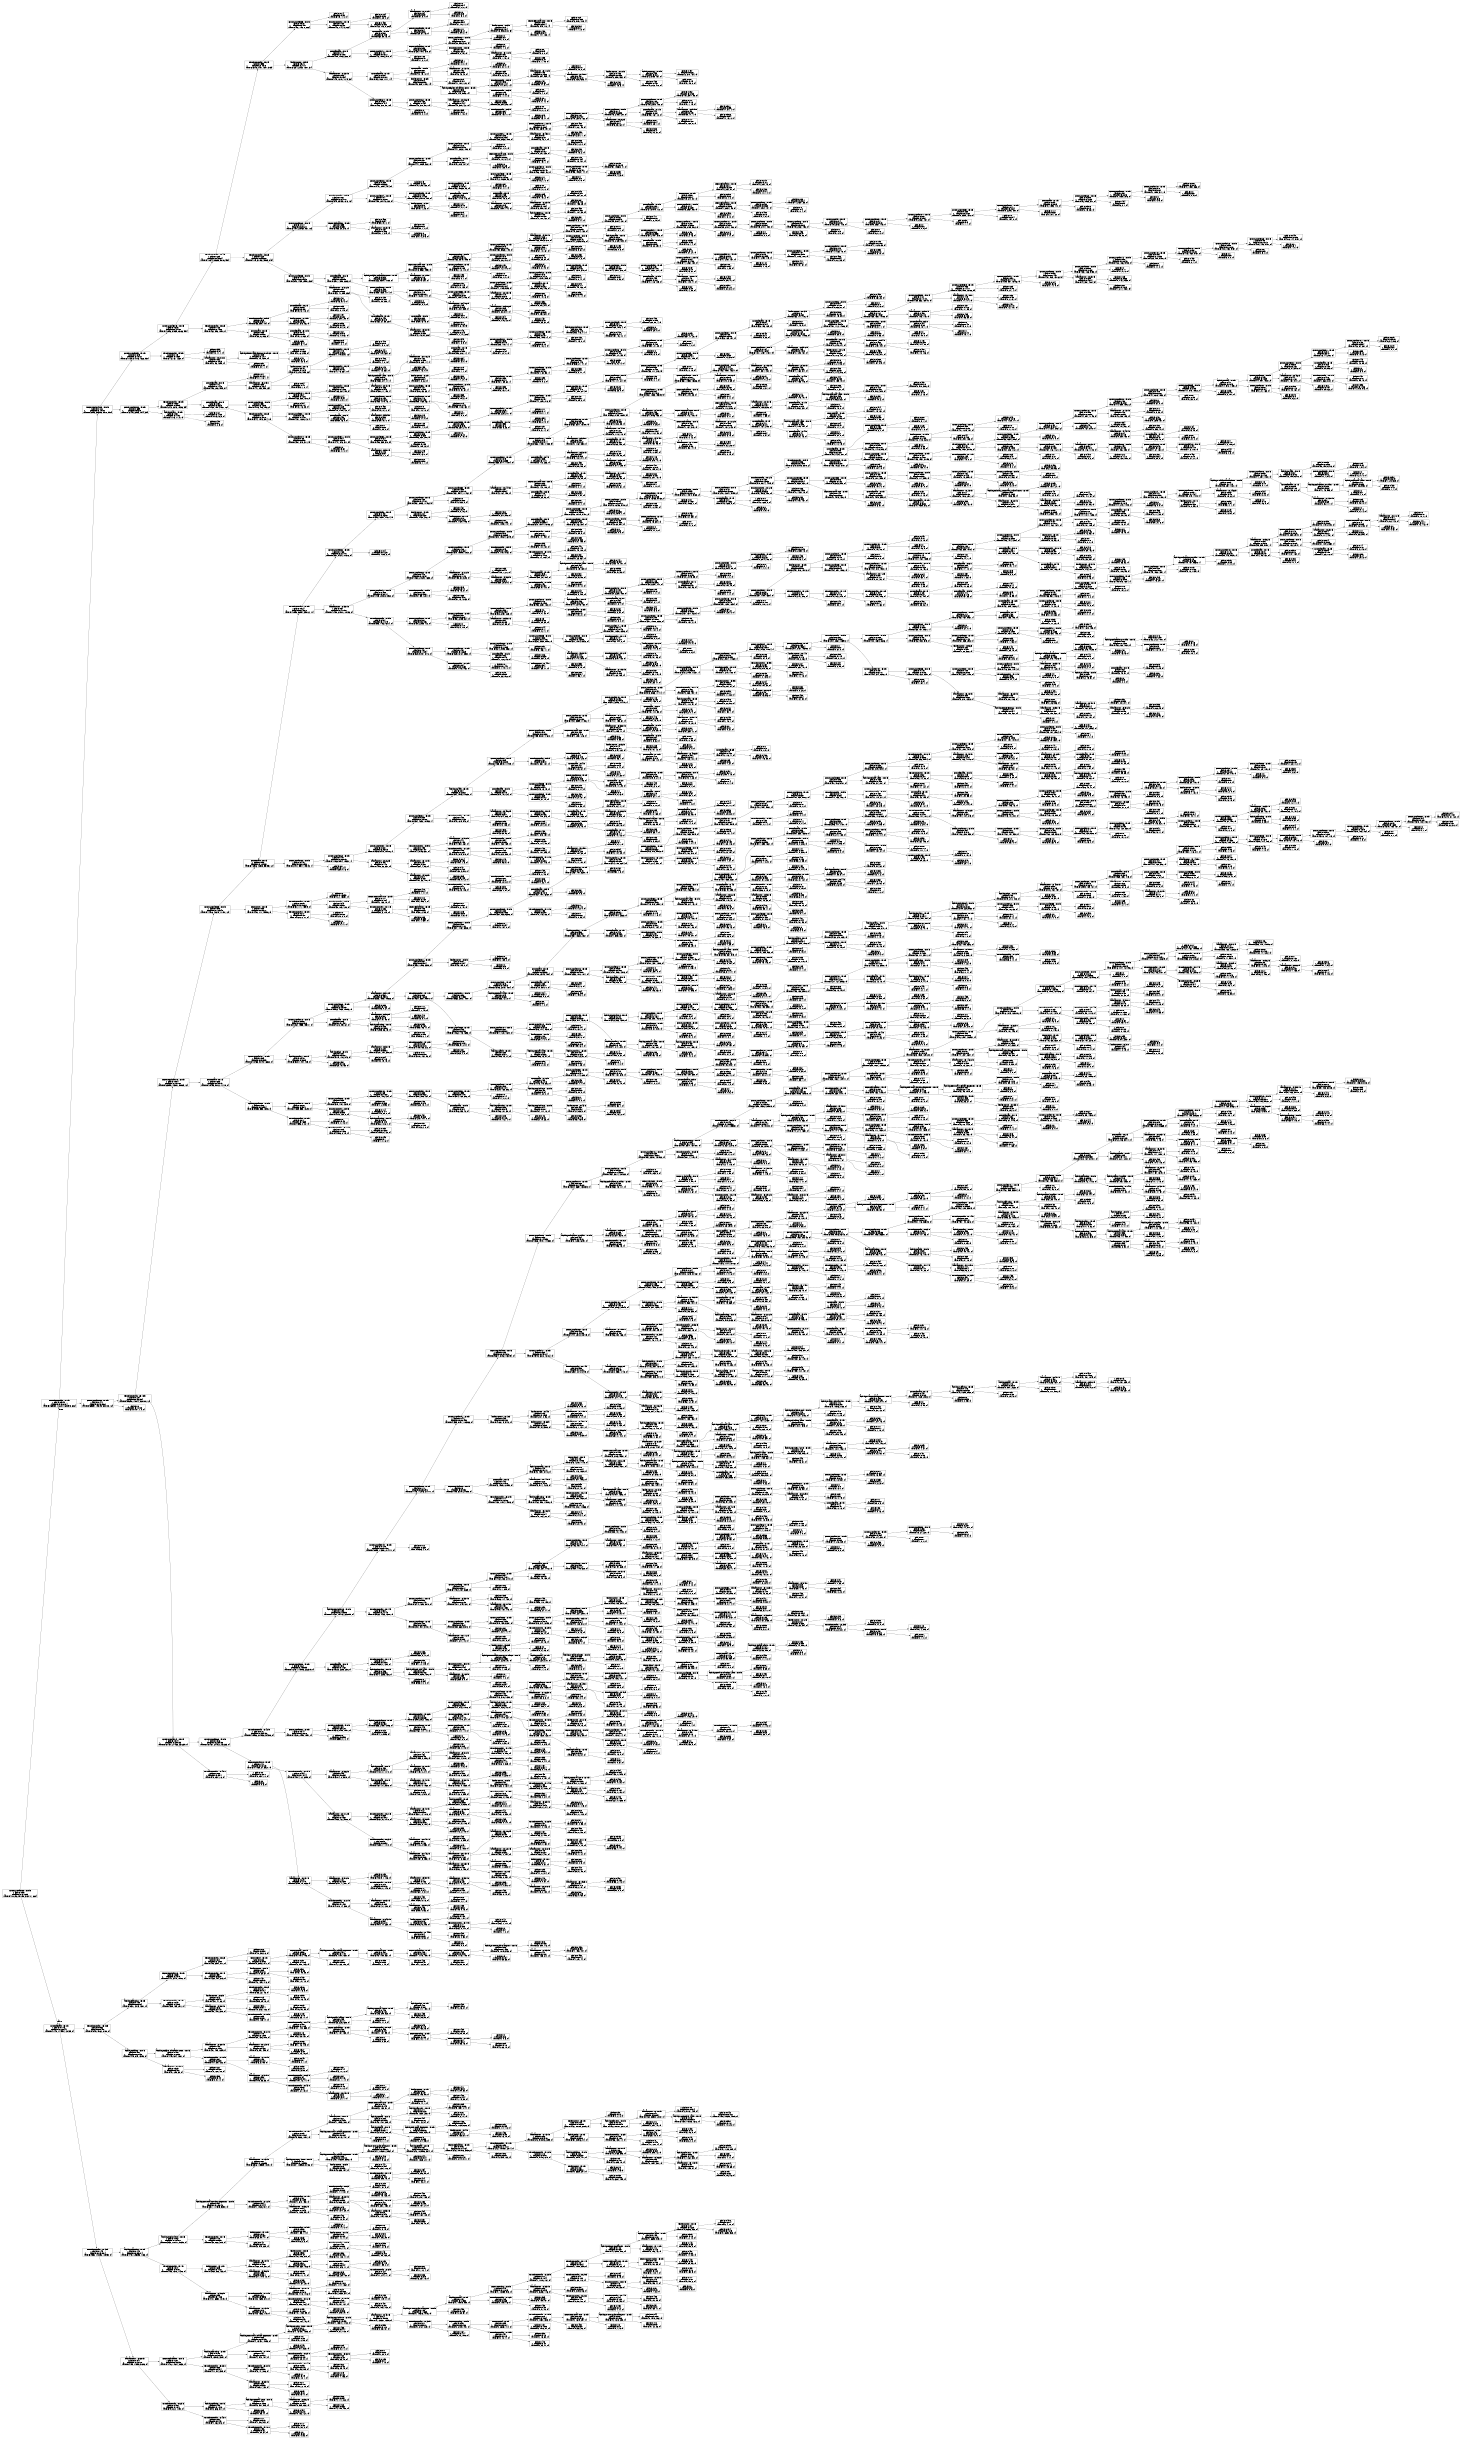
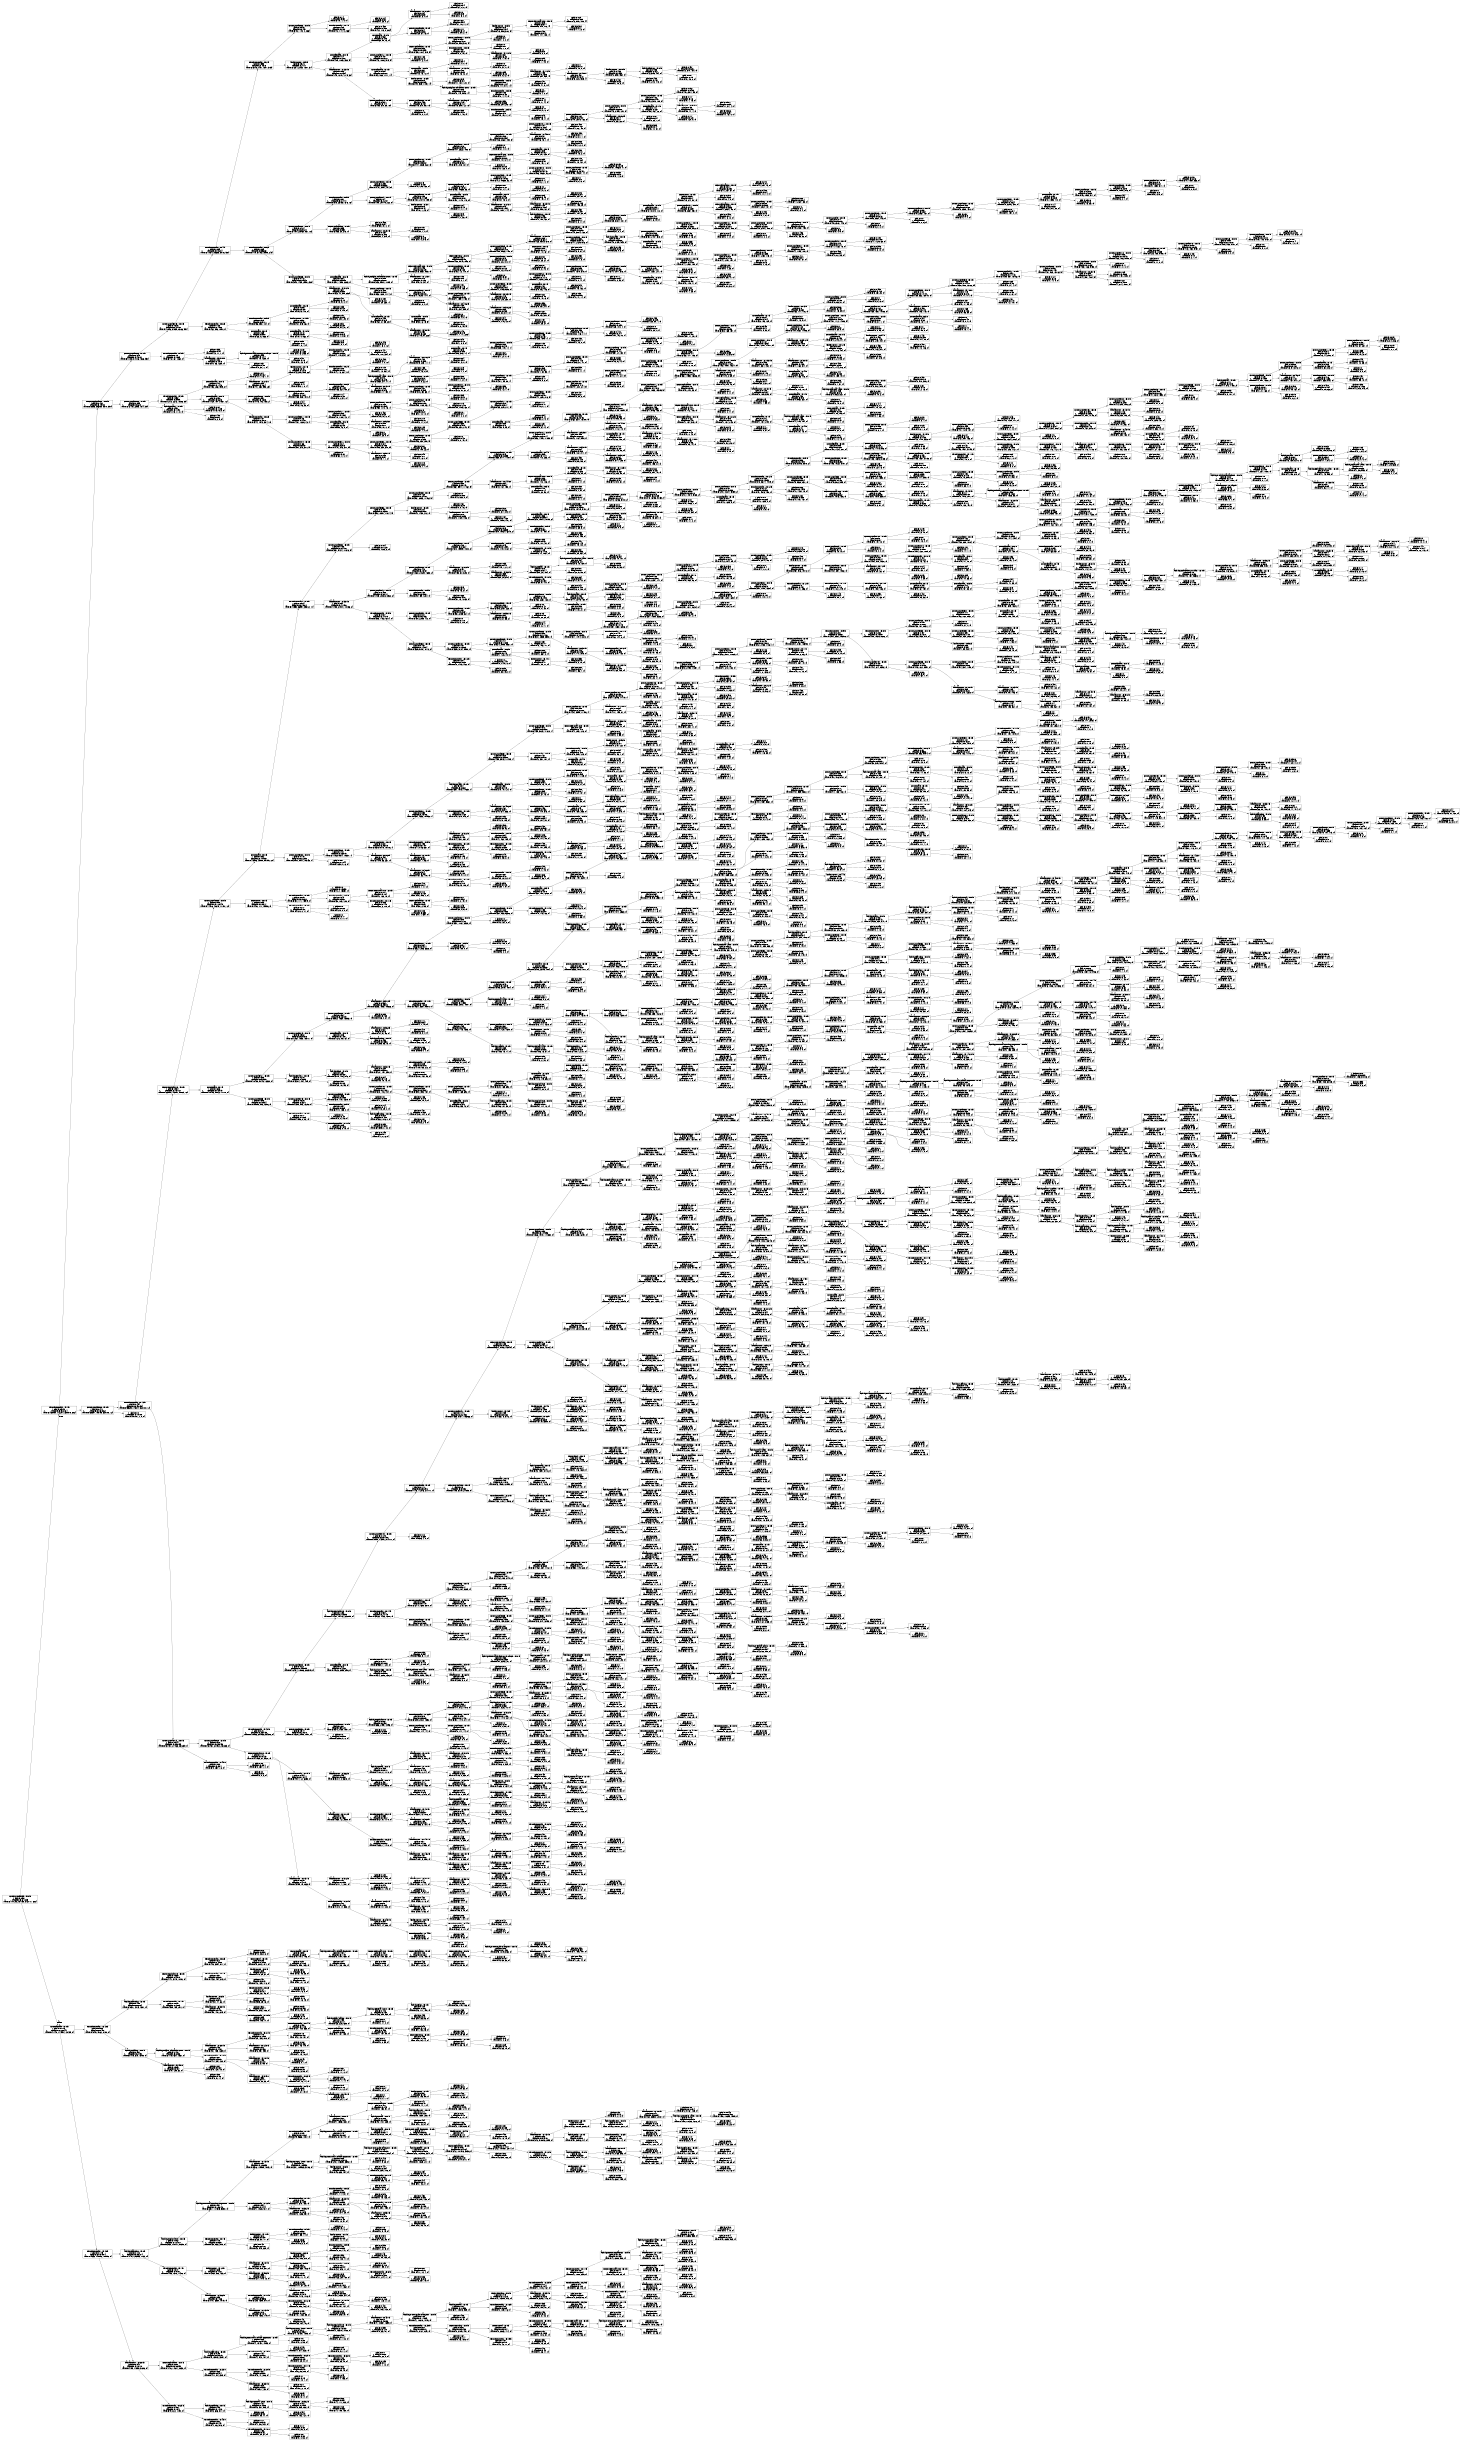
node "gini = 0.633 costs = 32 value = [12, 6, 14, 0]": label "gini = 0.633 costs = 32 value = [12, 6, 14, 0]" -> "gini = 0.633 samples = 32 value = [12, 6, 14, 0]"
node "gini = 0.219 samples = 312 value = [0, 39, 273, 0]": removed
node "sector = 0.04 samples = 198 value = [194, 1, 3, 0]": label "sector = 0.04 samples = 198 value = [194, 1, 3, 0]" -> "gini = 0.04 samples = 198 value = [194, 1, 3, 0]"
node "gini = 0.208 samples = 1428 value = [120, 44, 1264, 0]": removed
node "gini = 0.195 samples = 4067 value = [0, 444, 3623, 0]": added
node "gini = 0.411 samples = 637 value = [26, 145, 466, 0]": added
